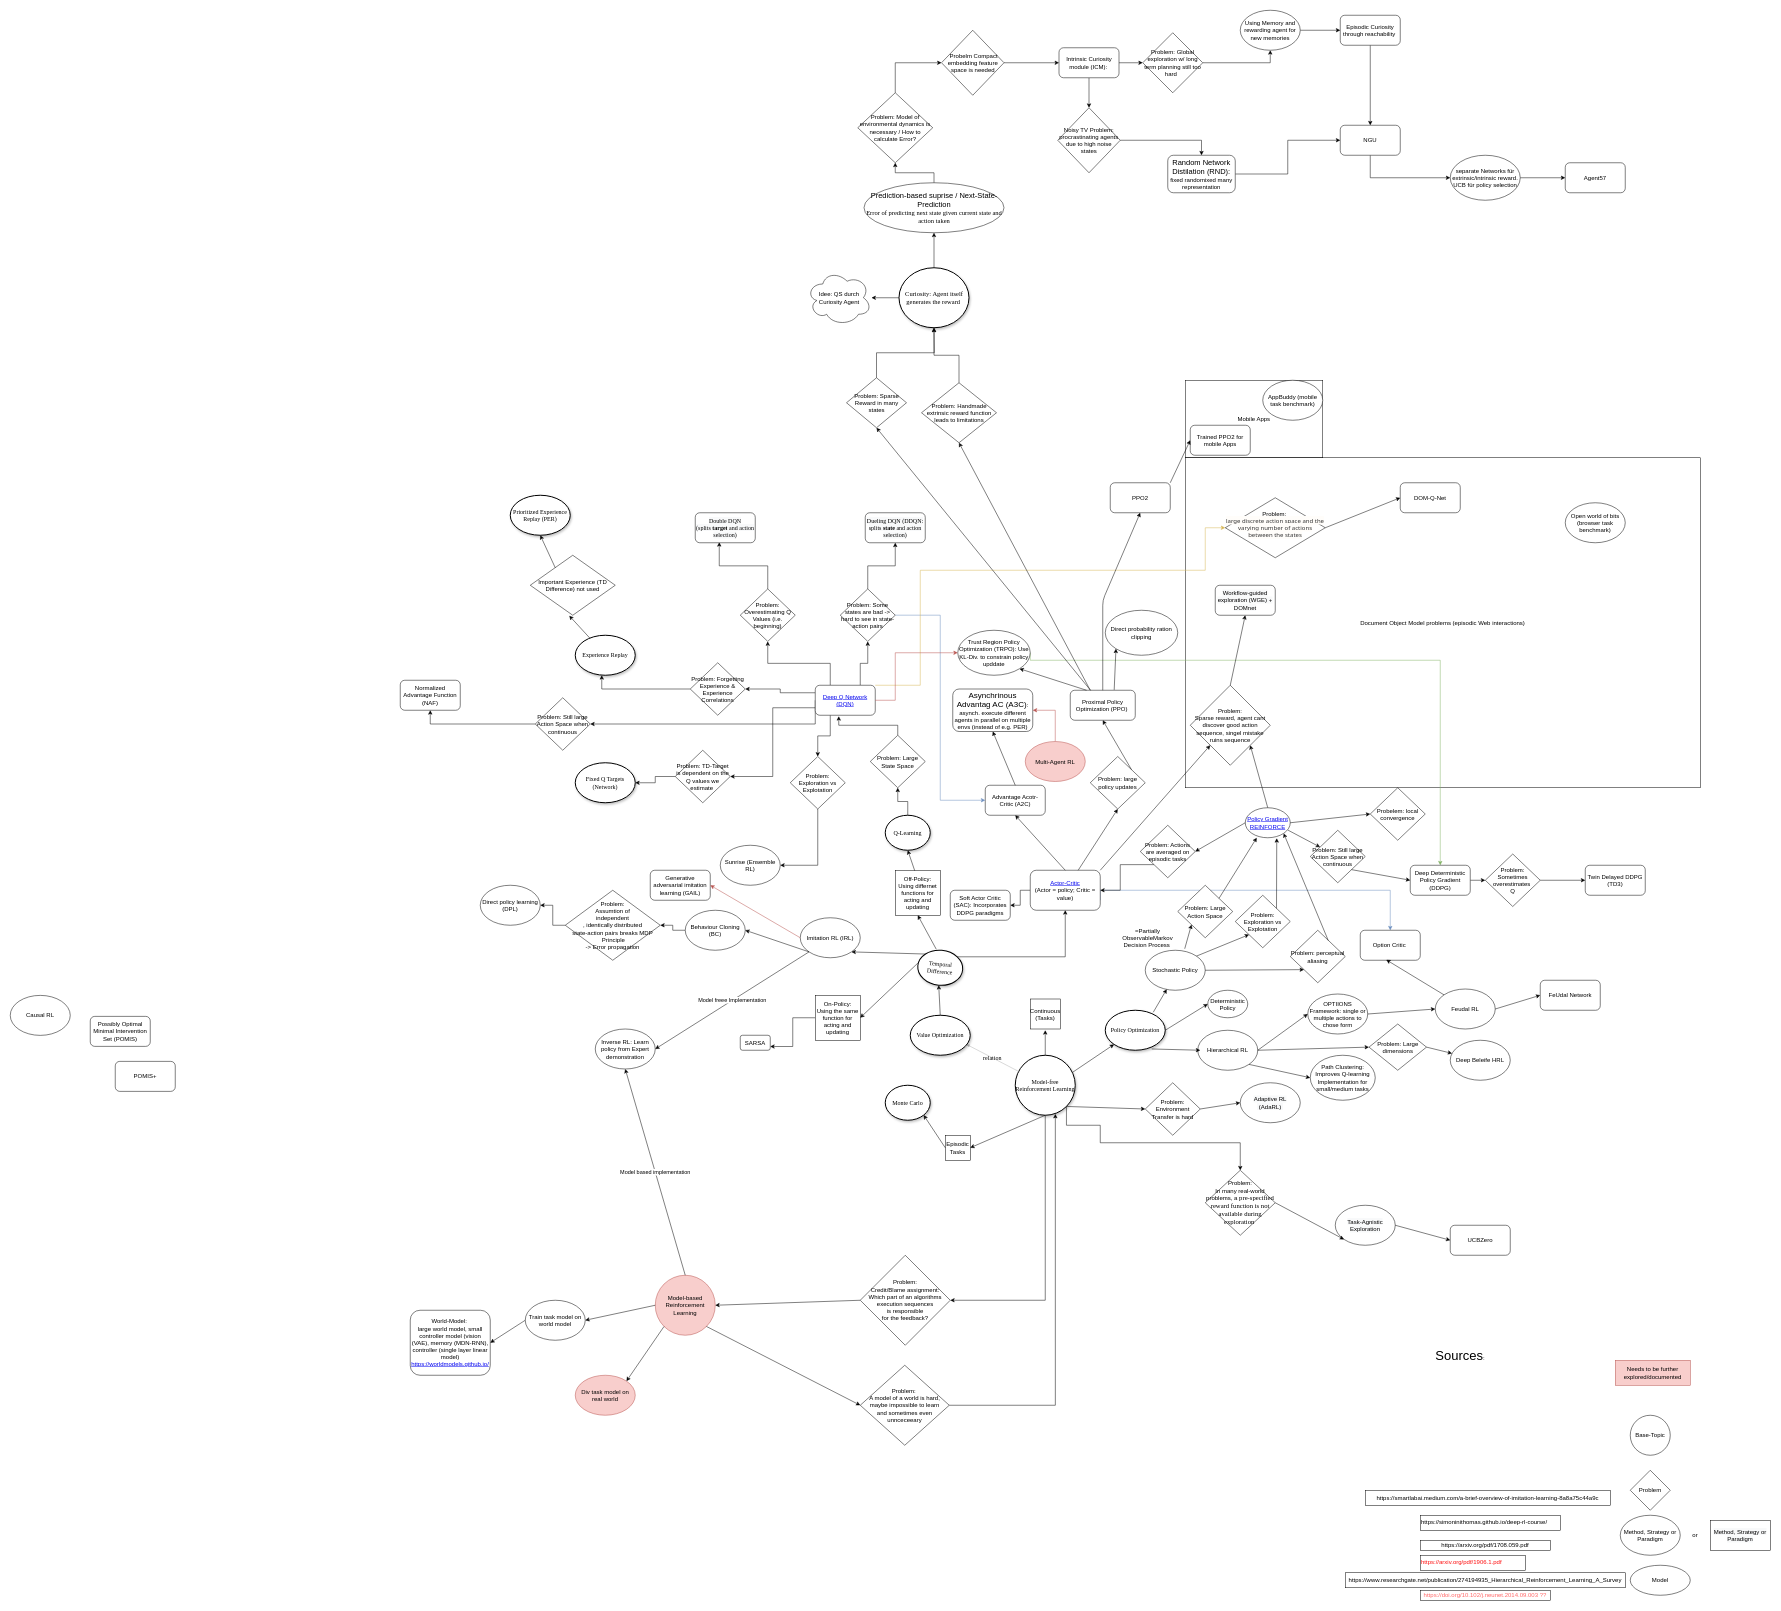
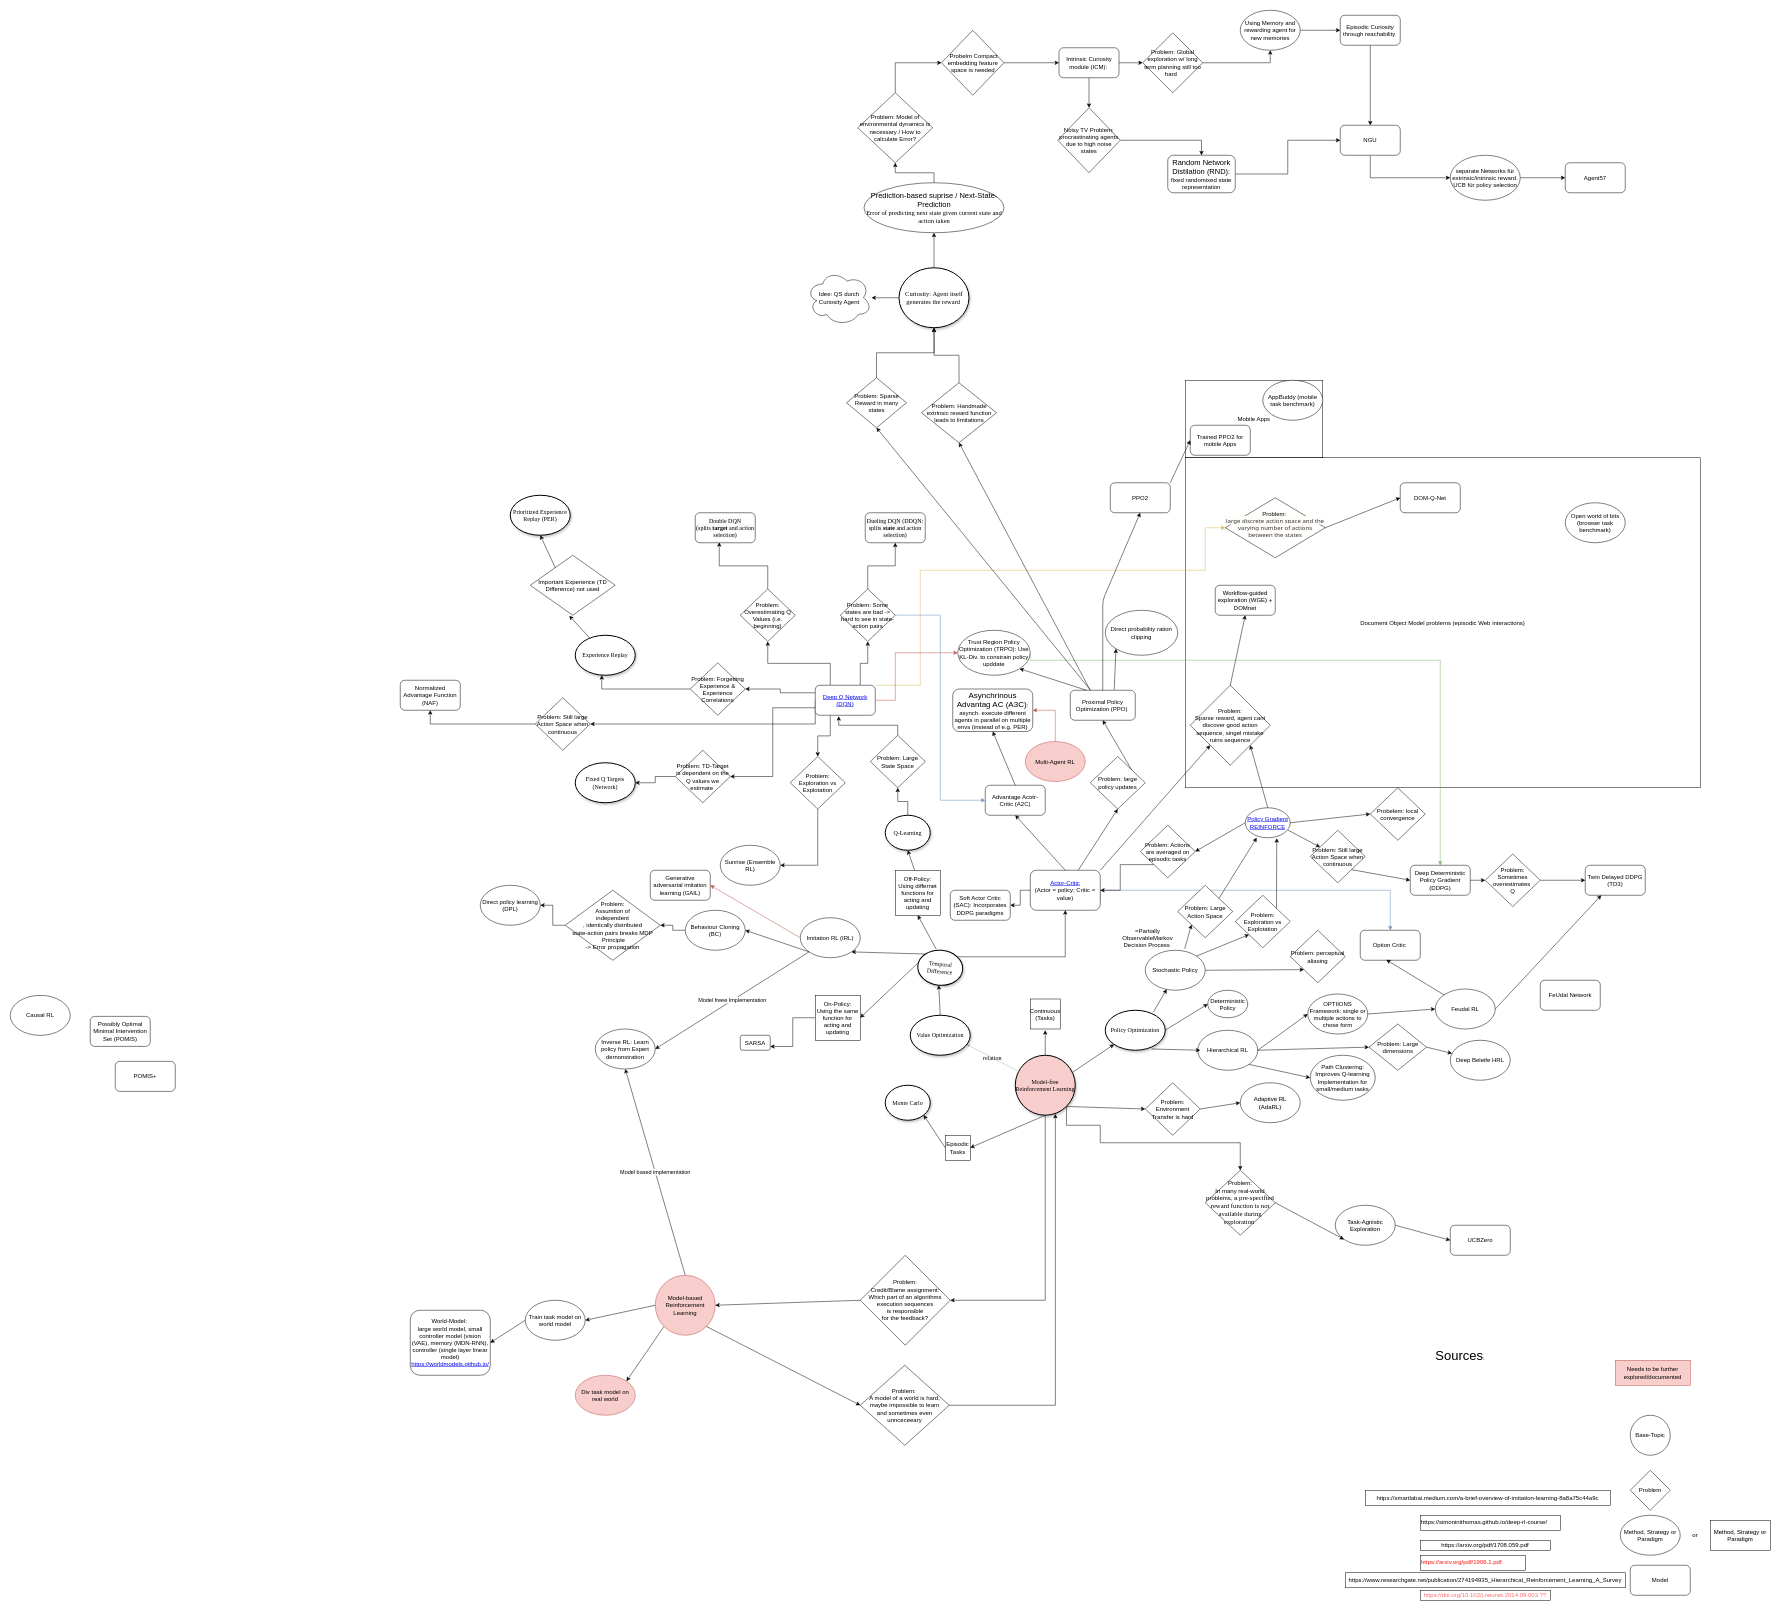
node "Random Network Distilation (RND): fixed randomixed many representation": label "Random Network Distilation (RND): fixed randomixed many representation" -> "Random Network Distilation (RND): fixed randomixed state representation"
edge "Problem: perceptual aliasing" -> "Policy Gradient REINFORCE": removed
edge "Feudal RL" -> "FeUdal Network": now "Feudal RL" -> "Twin Delayed DDPG (TD3)"
node "Model-free Reinforcement Learning": fillcolor #ffffff -> #f8cecc
node "Model": shape ellipse -> rounded rectangle
